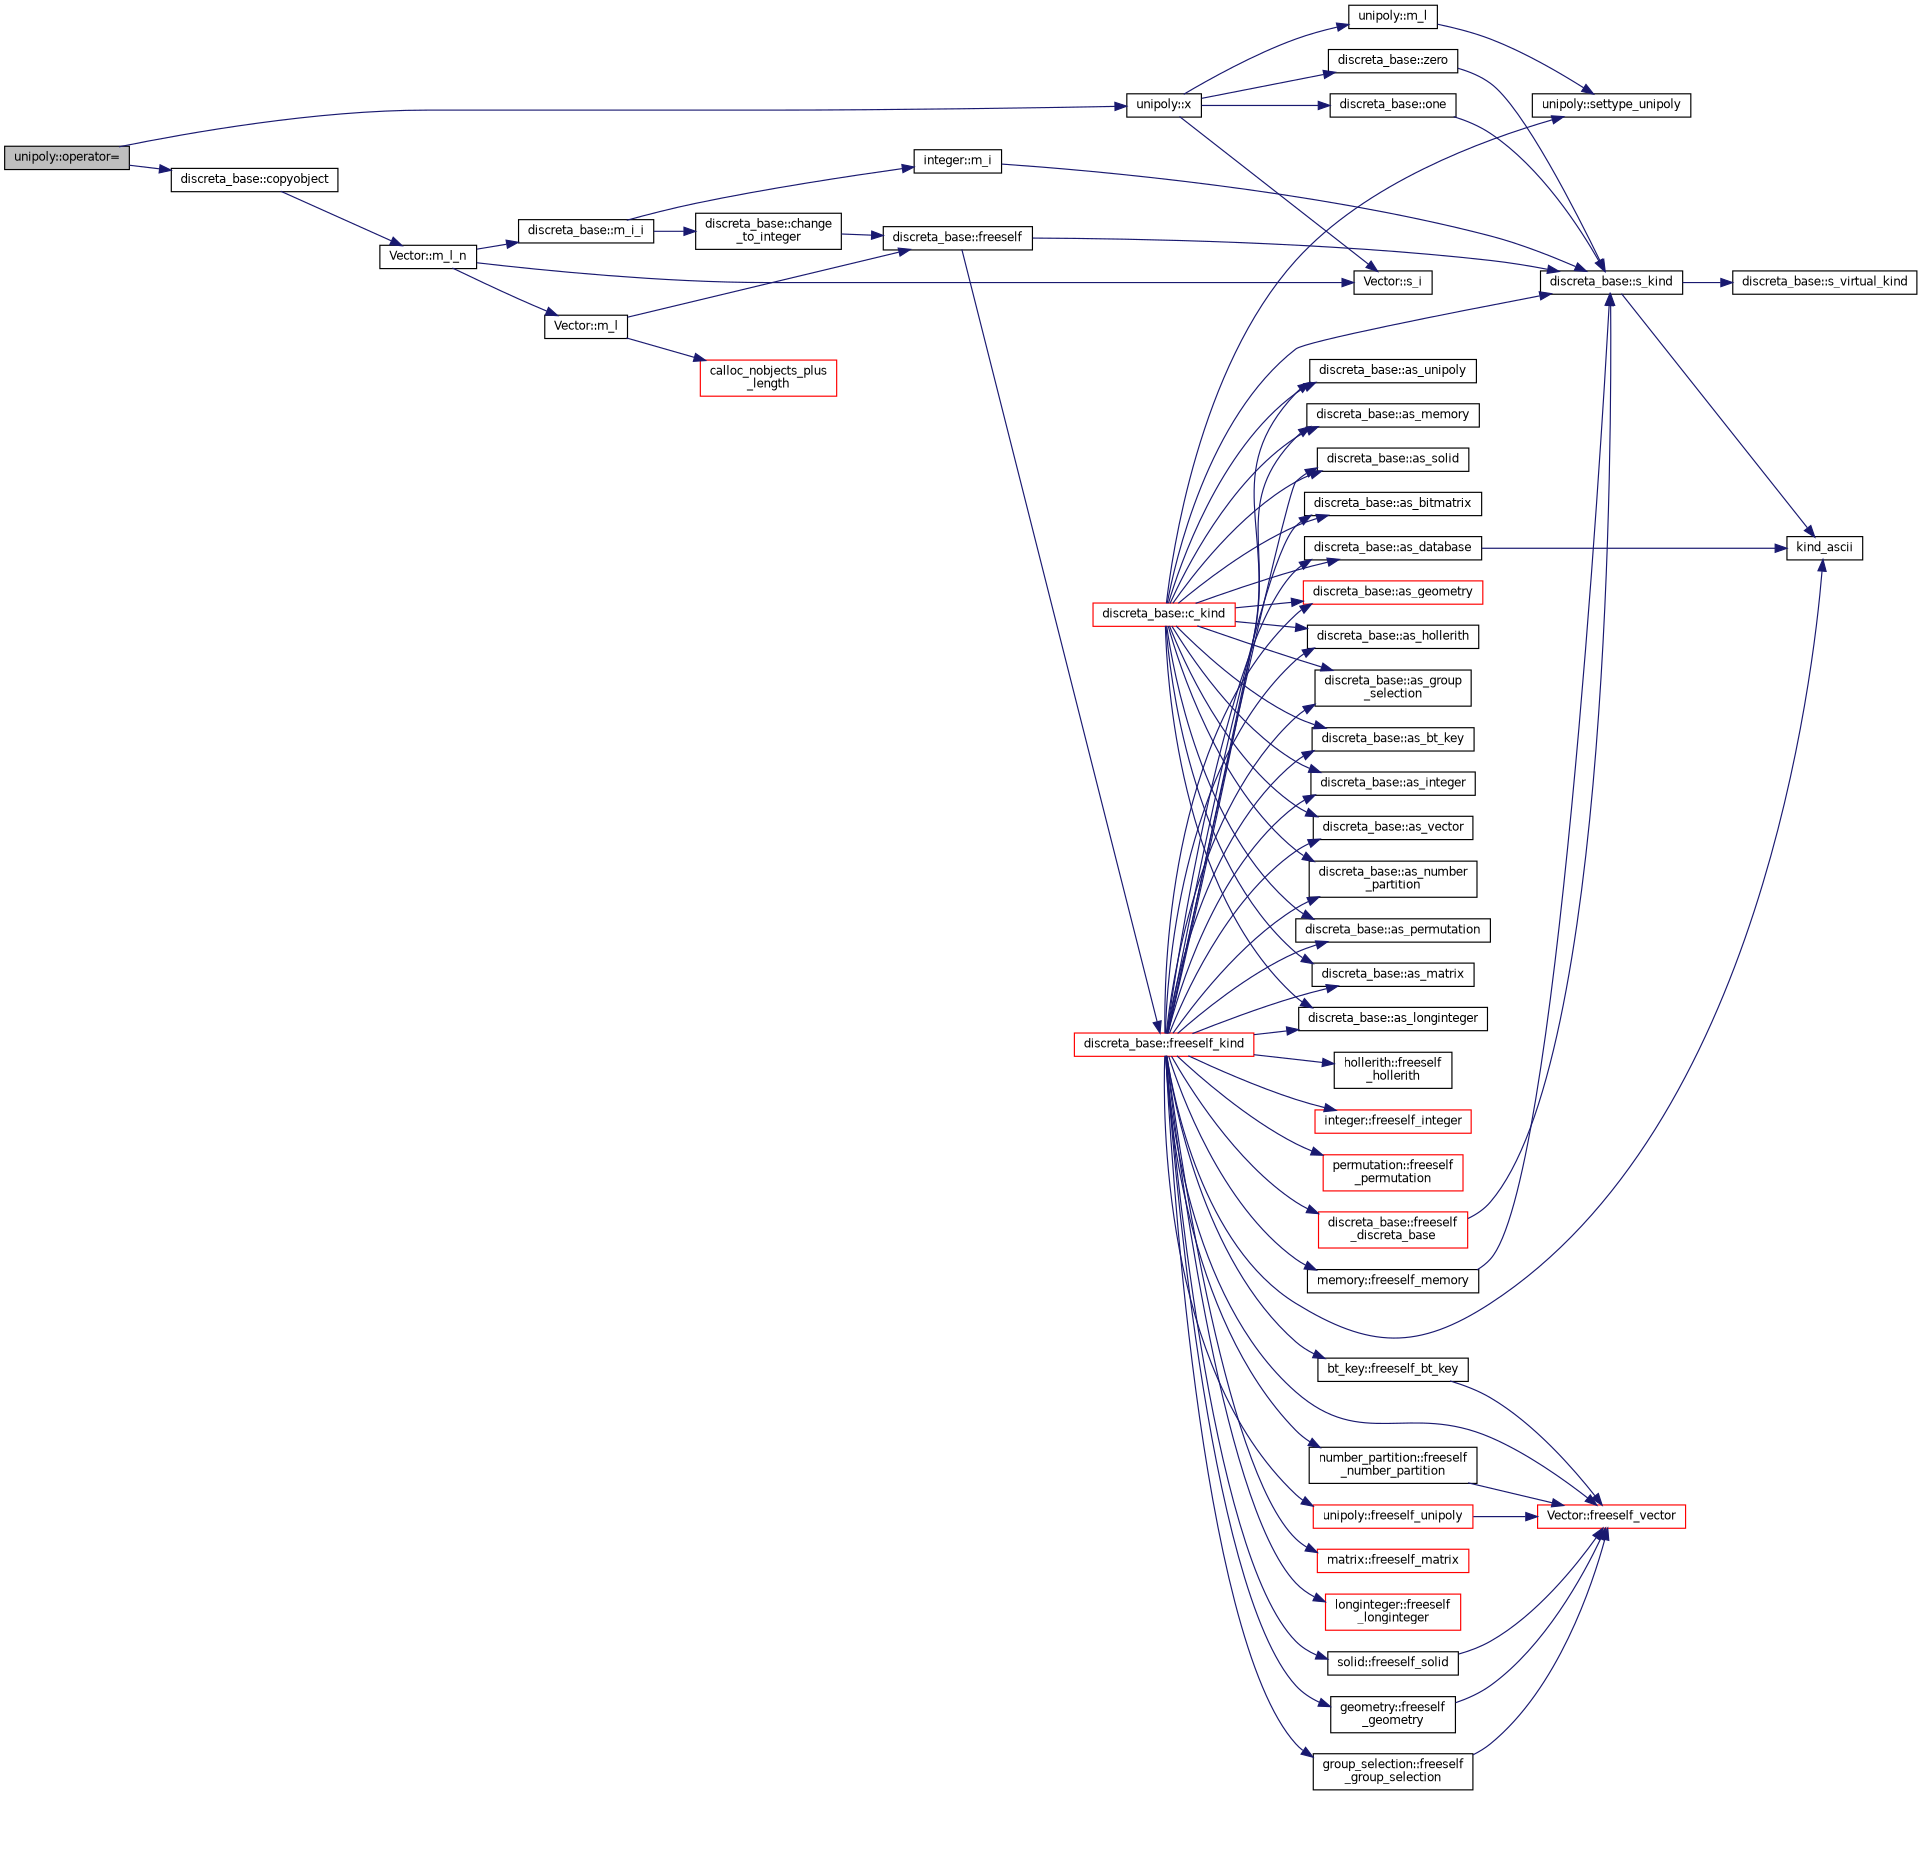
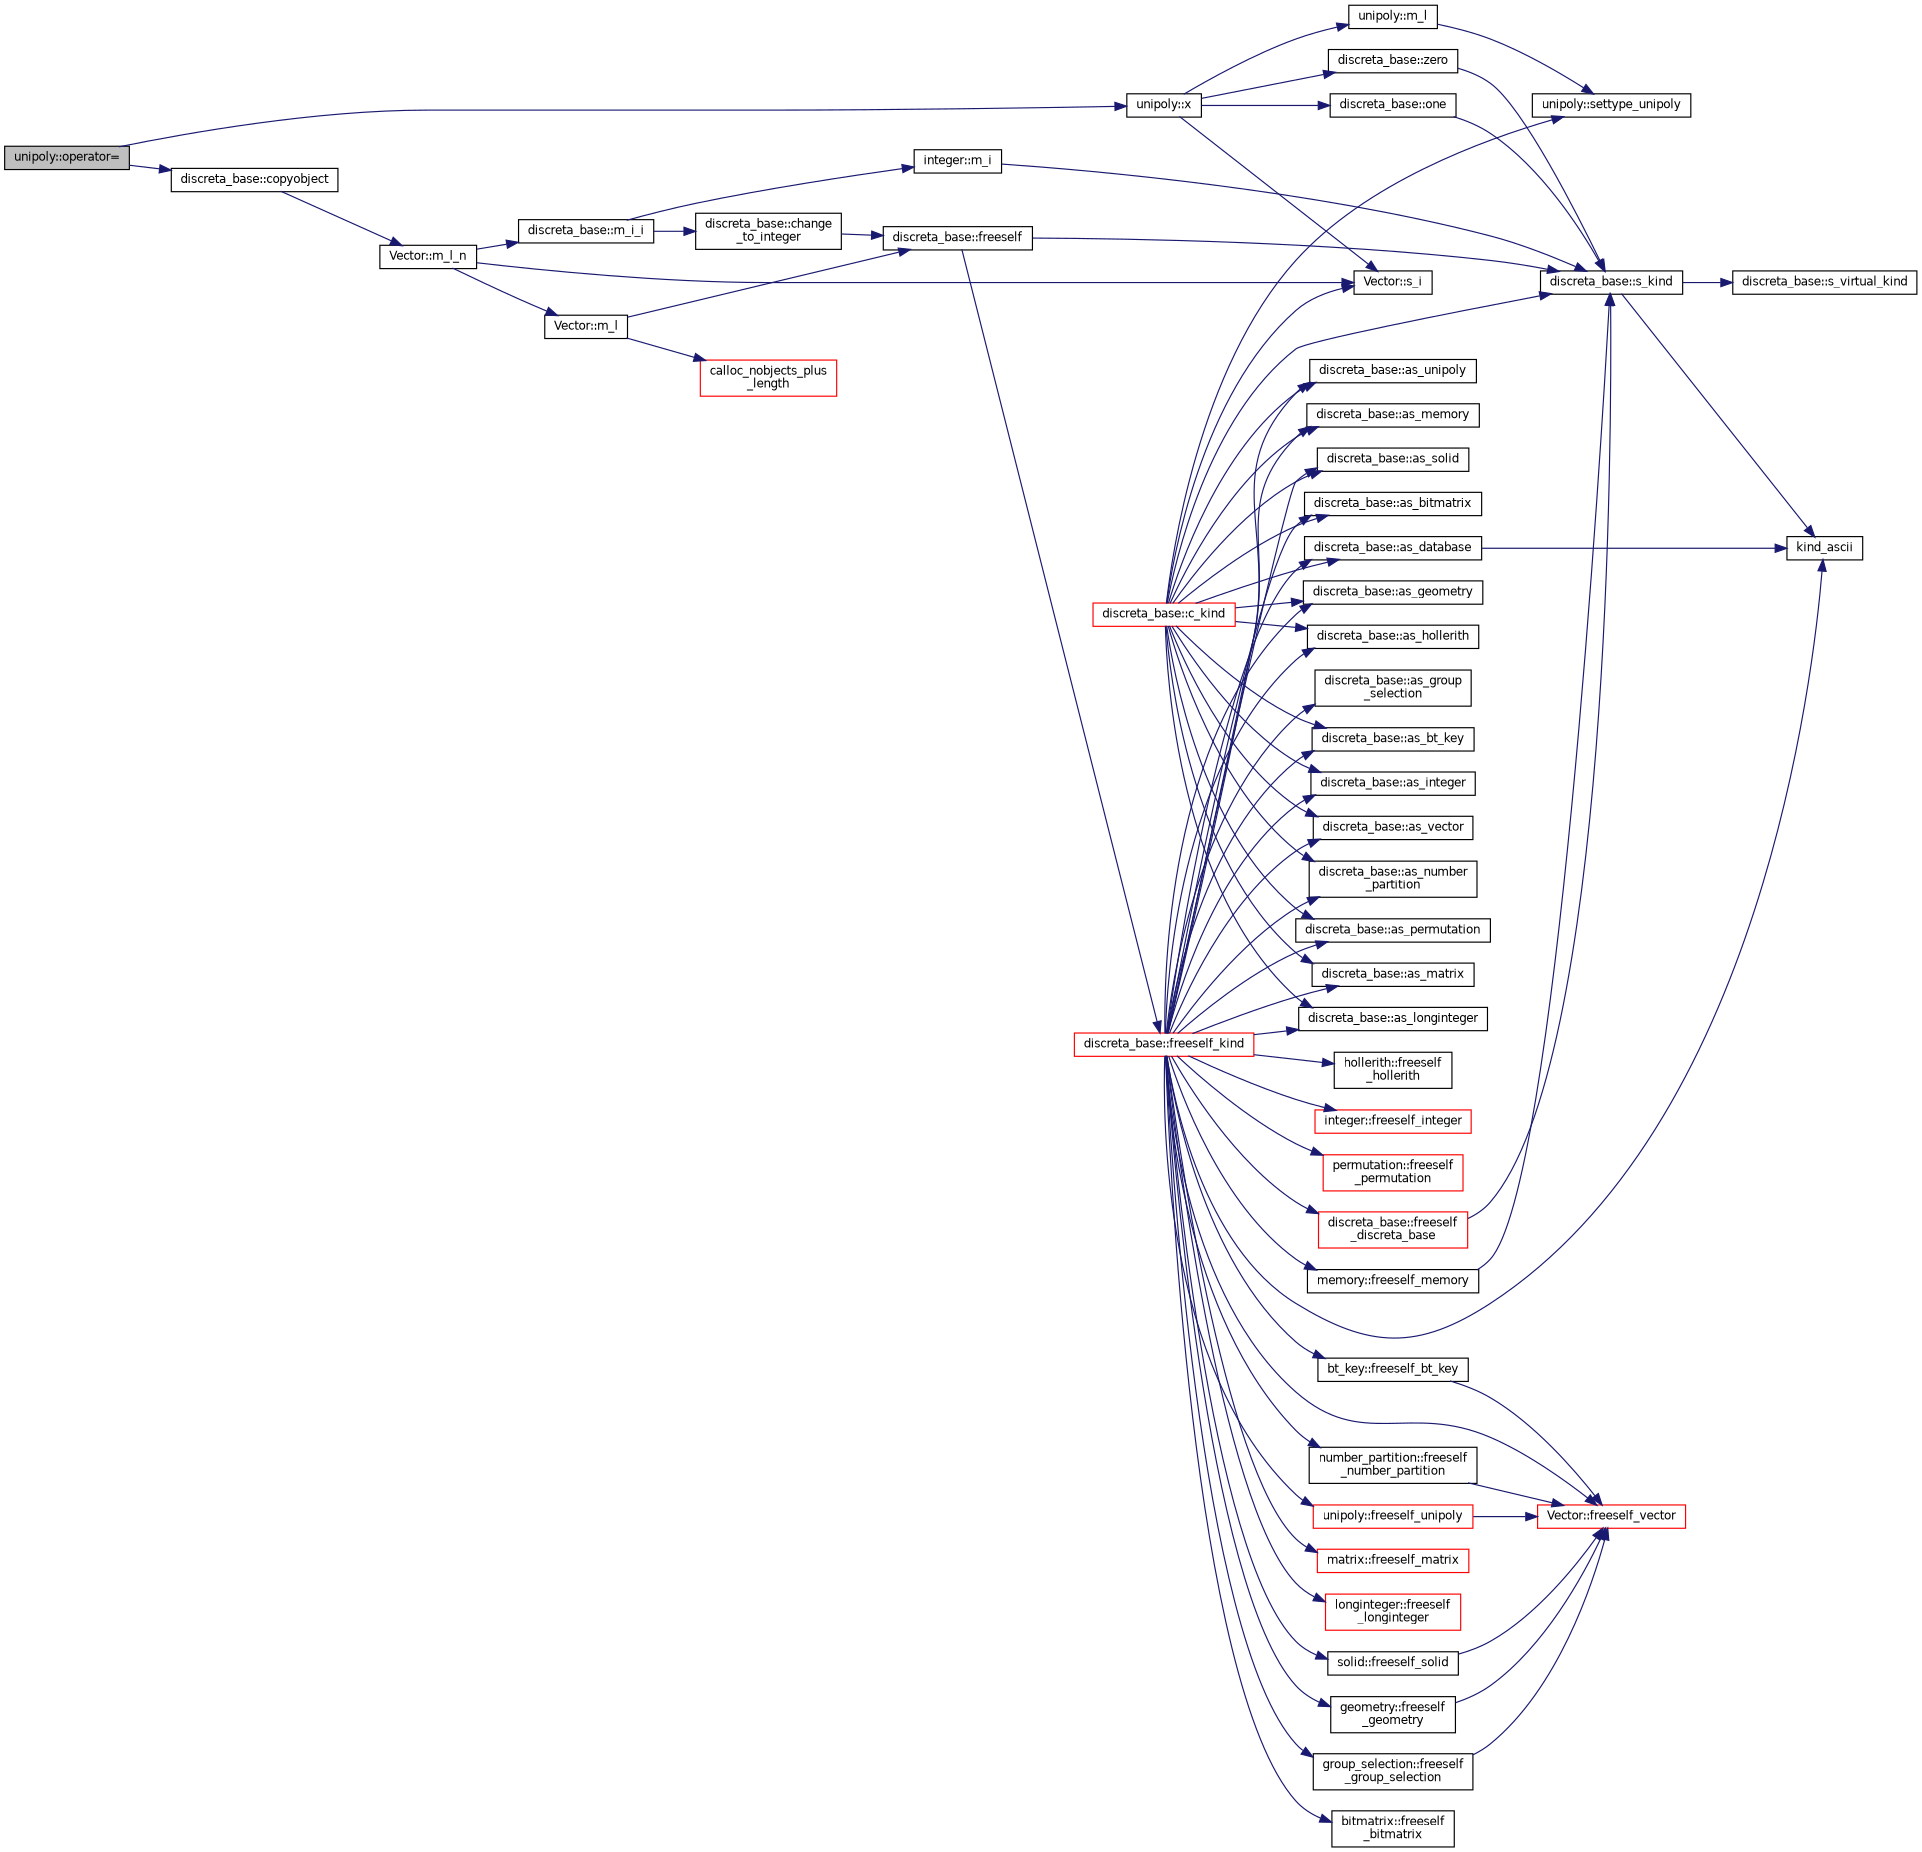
node "discreta_base::as_geometry": color red -> black
edge "discreta_base::c_kind" -> "discreta_base::as_group _selection": now "discreta_base::c_kind" -> "Vector::s_i"
node "bitmatrix::freeself _bitmatrix": added
